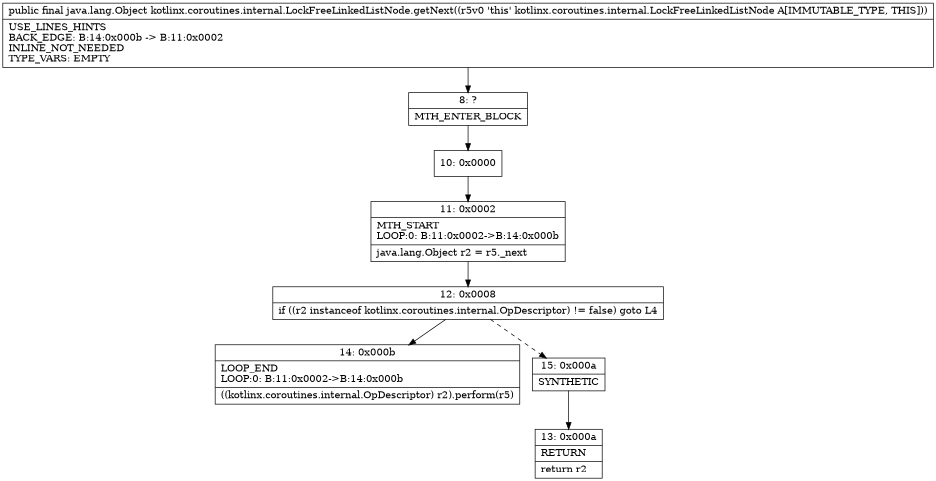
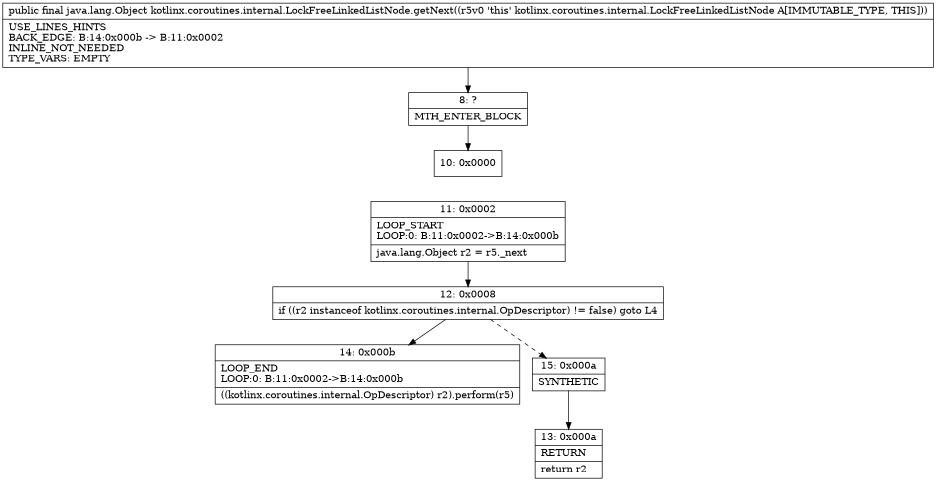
edge "10: 0x0000" -> "11: 0x0002": removed
node "11: 0x0002": text "MTH_START" -> "LOOP_START"
